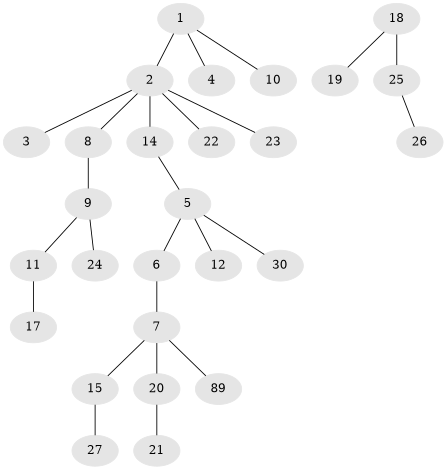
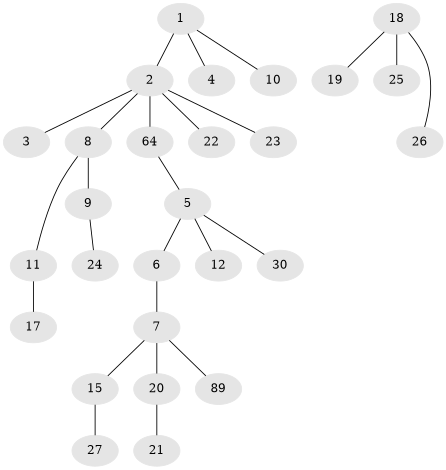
edge "25" -- "26": now "18" -- "26"
node "14": label "14" -> "64"
edge "9" -- "11": now "8" -- "11"
